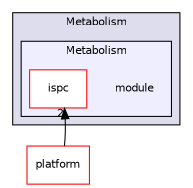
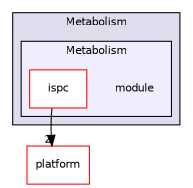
edge "platform" -> "ispc": reversed
